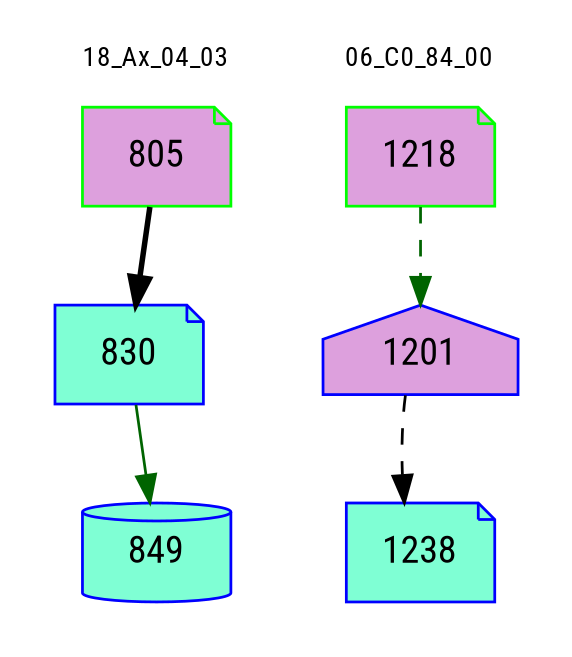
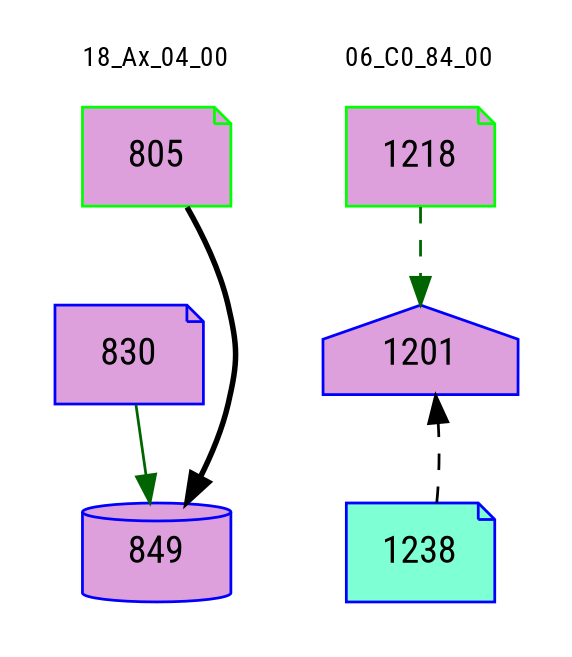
cluster "18_Ax_04_03": label "18_Ax_04_03" -> "18_Ax_04_00"
edge "805" -> "830": now "805" -> "849"
node "830": fillcolor aquamarine -> plum
edge "1201" -> "1238": reversed
node "849": fillcolor aquamarine -> plum
